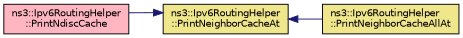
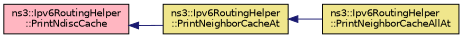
edge "ns3::Ipv6RoutingHelper ::PrintNdiscCache" -> "ns3::Ipv6RoutingHelper ::PrintNeighborCacheAt": reversed
